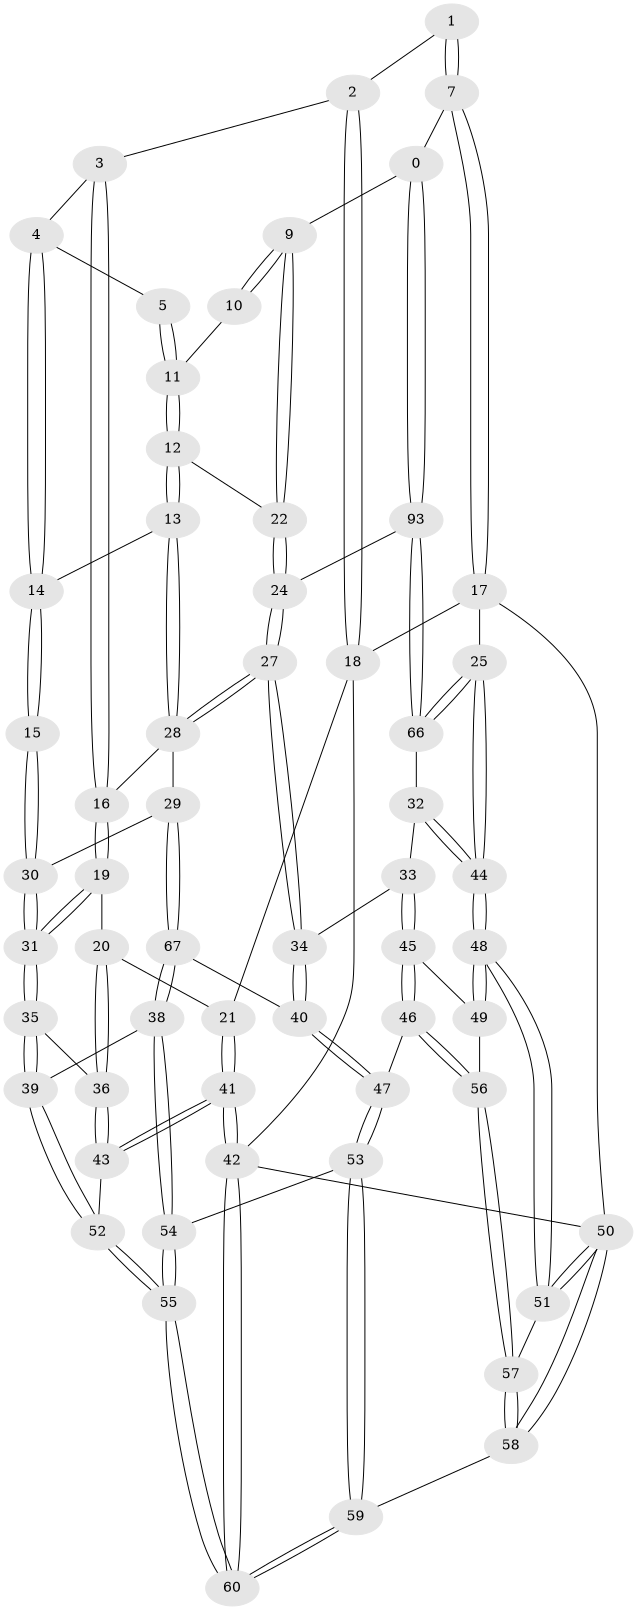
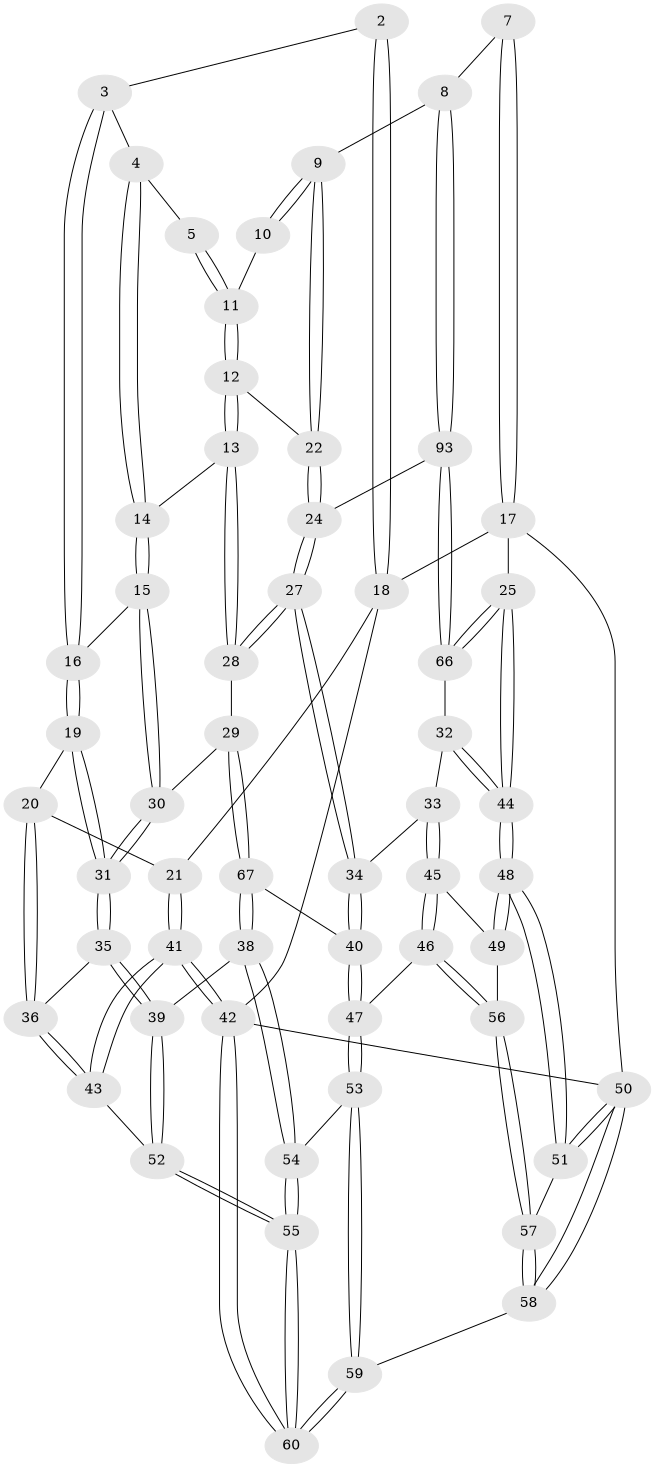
node "1": removed
node "0": label "0" -> "8"
edge "28" -- "16": now "15" -- "16"
